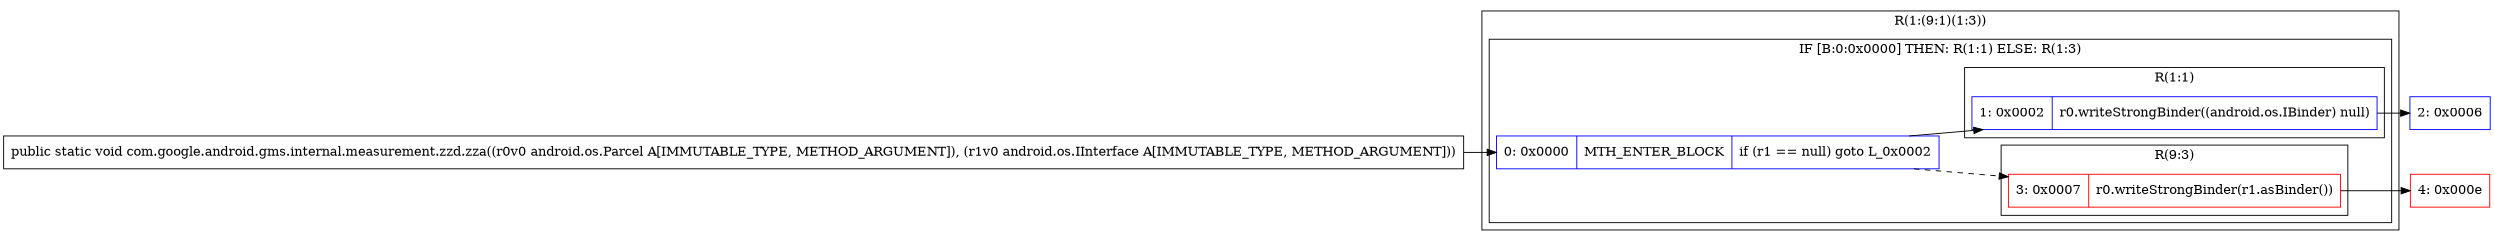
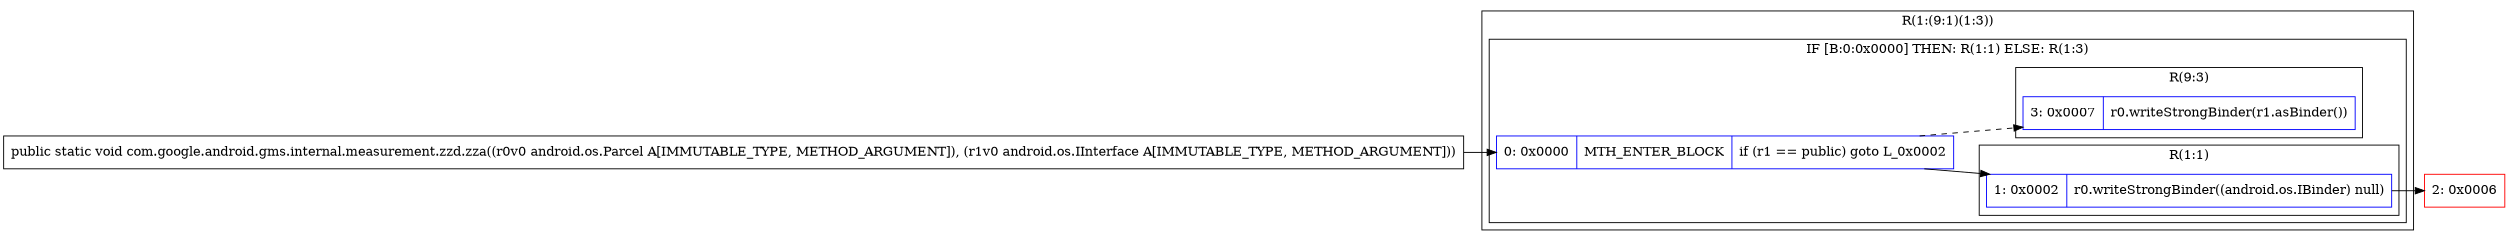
node "2: 0x0006": color blue -> red
node "0: 0x0000": text "if (r1 == null) goto L_0x0002" -> "if (r1 == public) goto L_0x0002"
node "3: 0x0007": color red -> blue
node "4: 0x000e": removed
